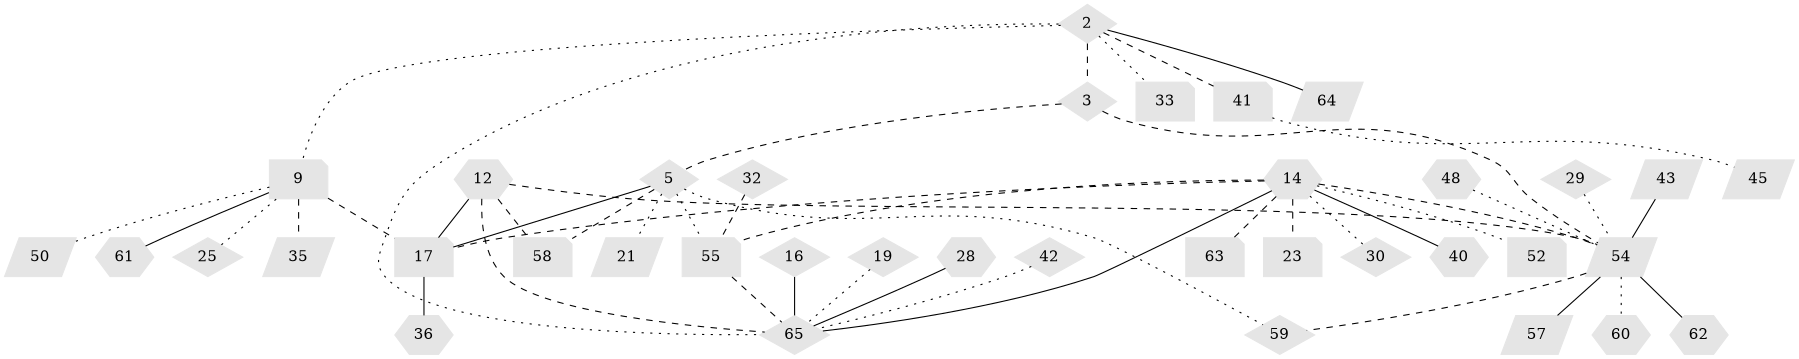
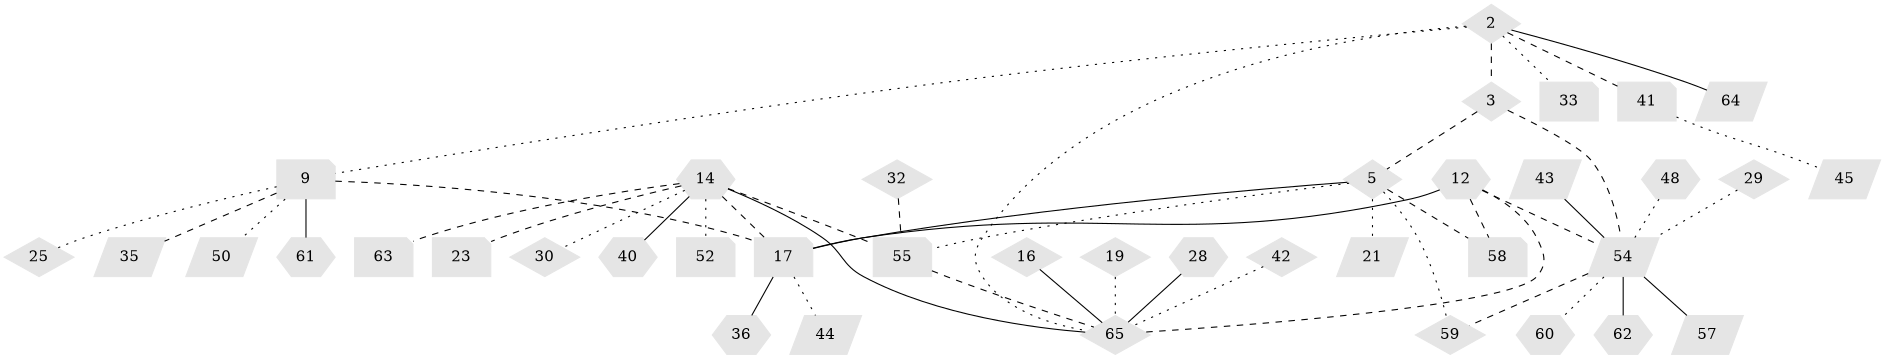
edge "14" -- "54": removed
node "44": added
